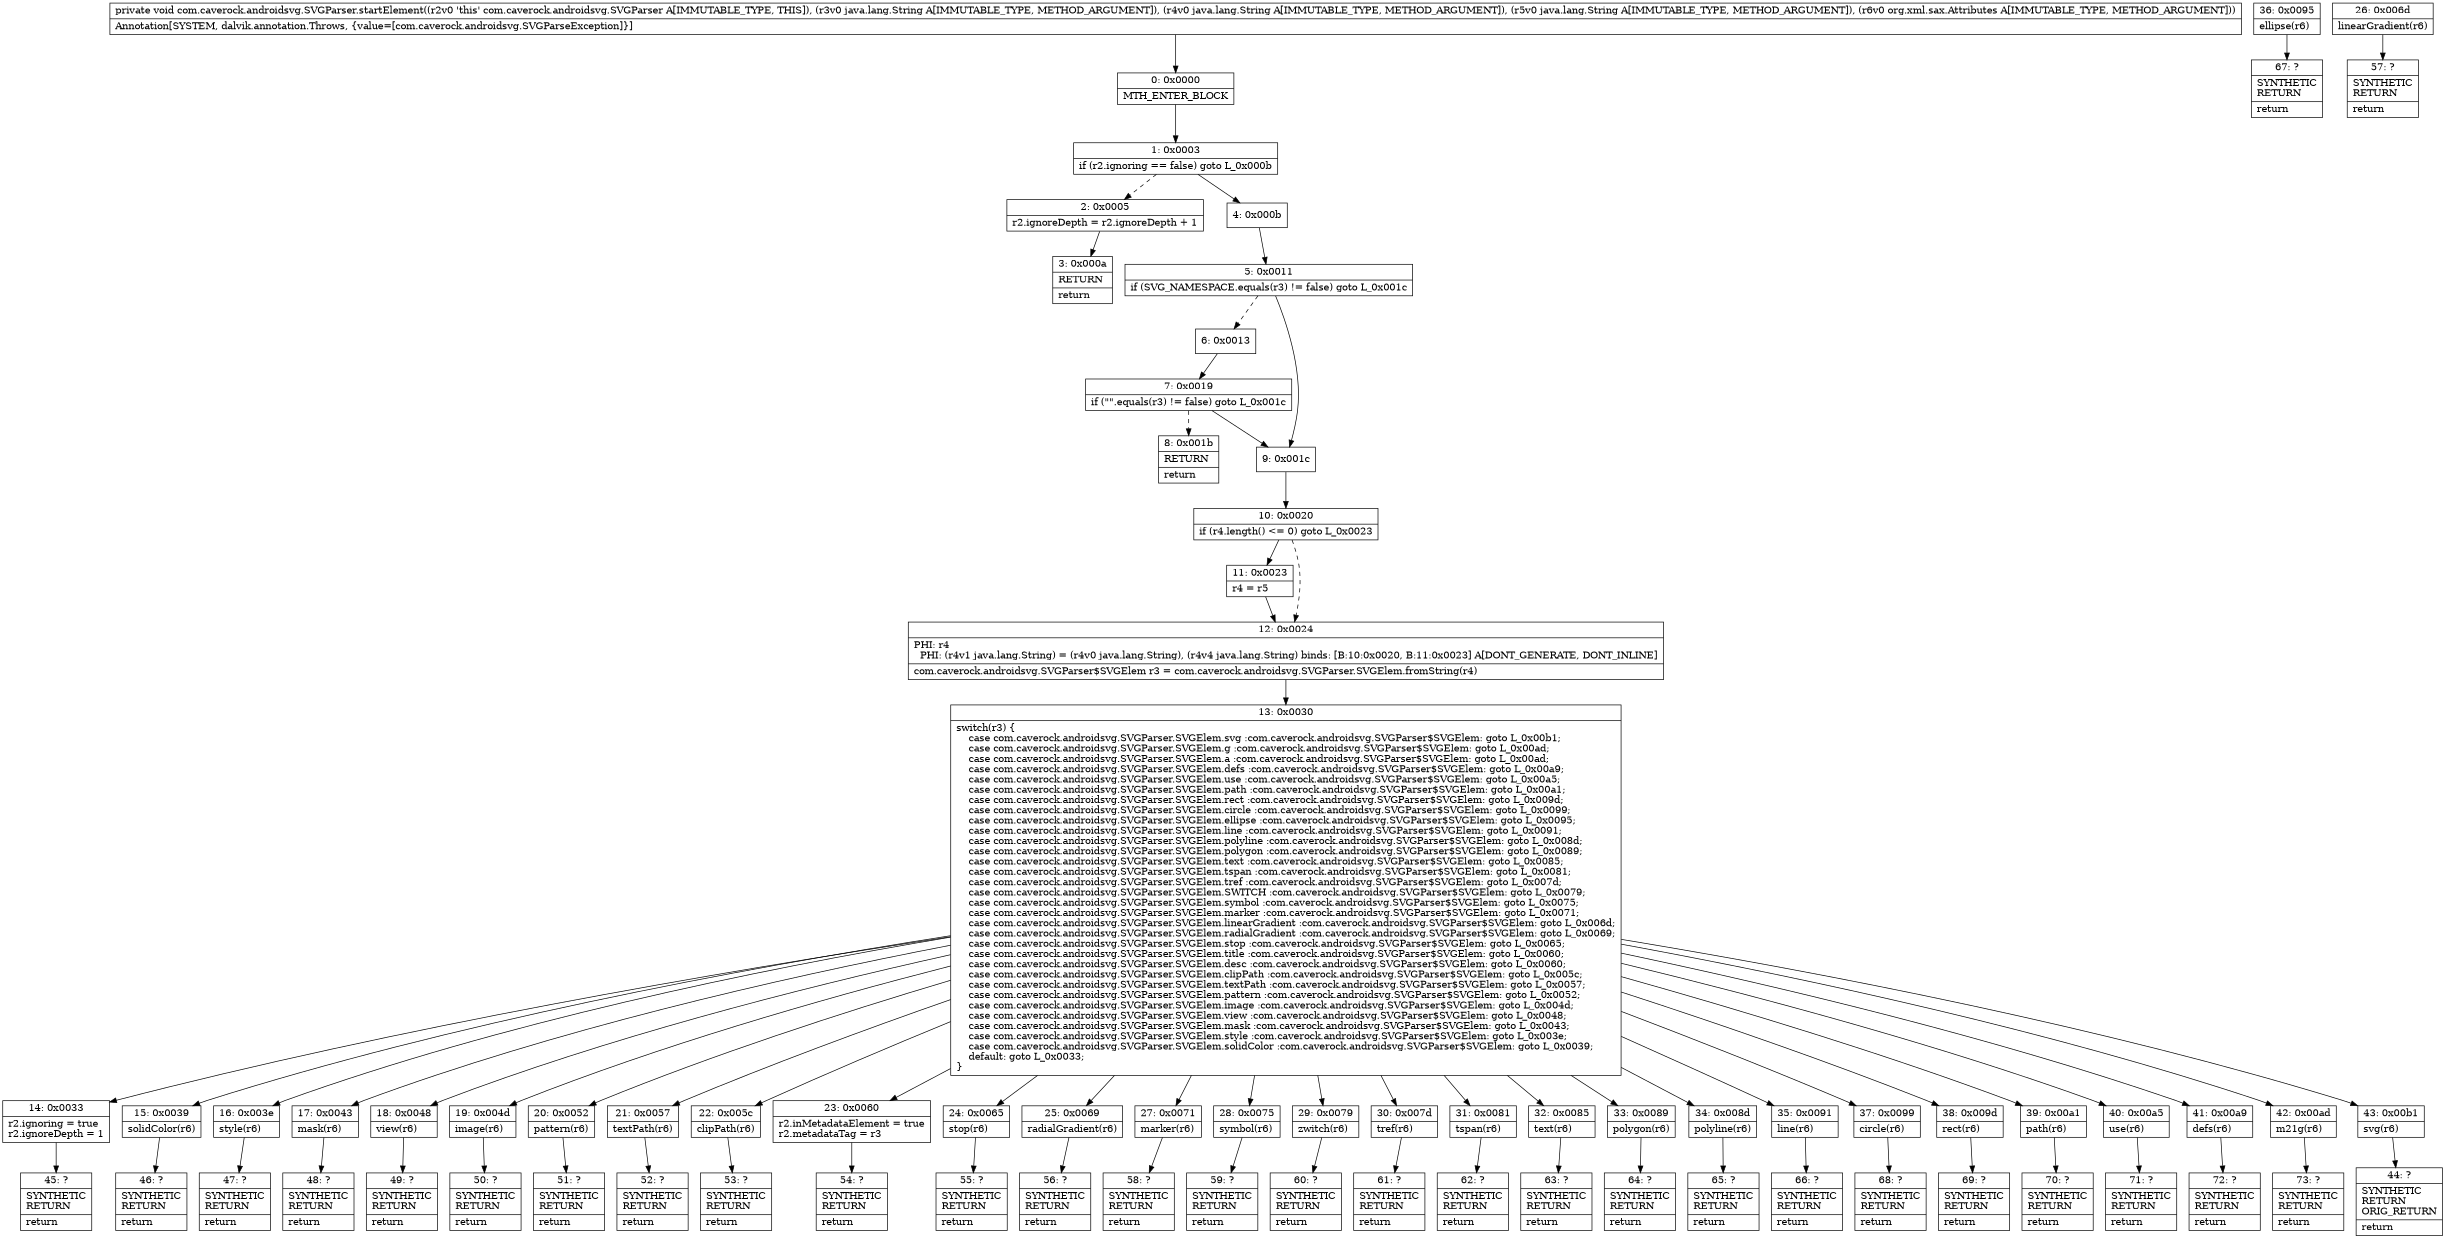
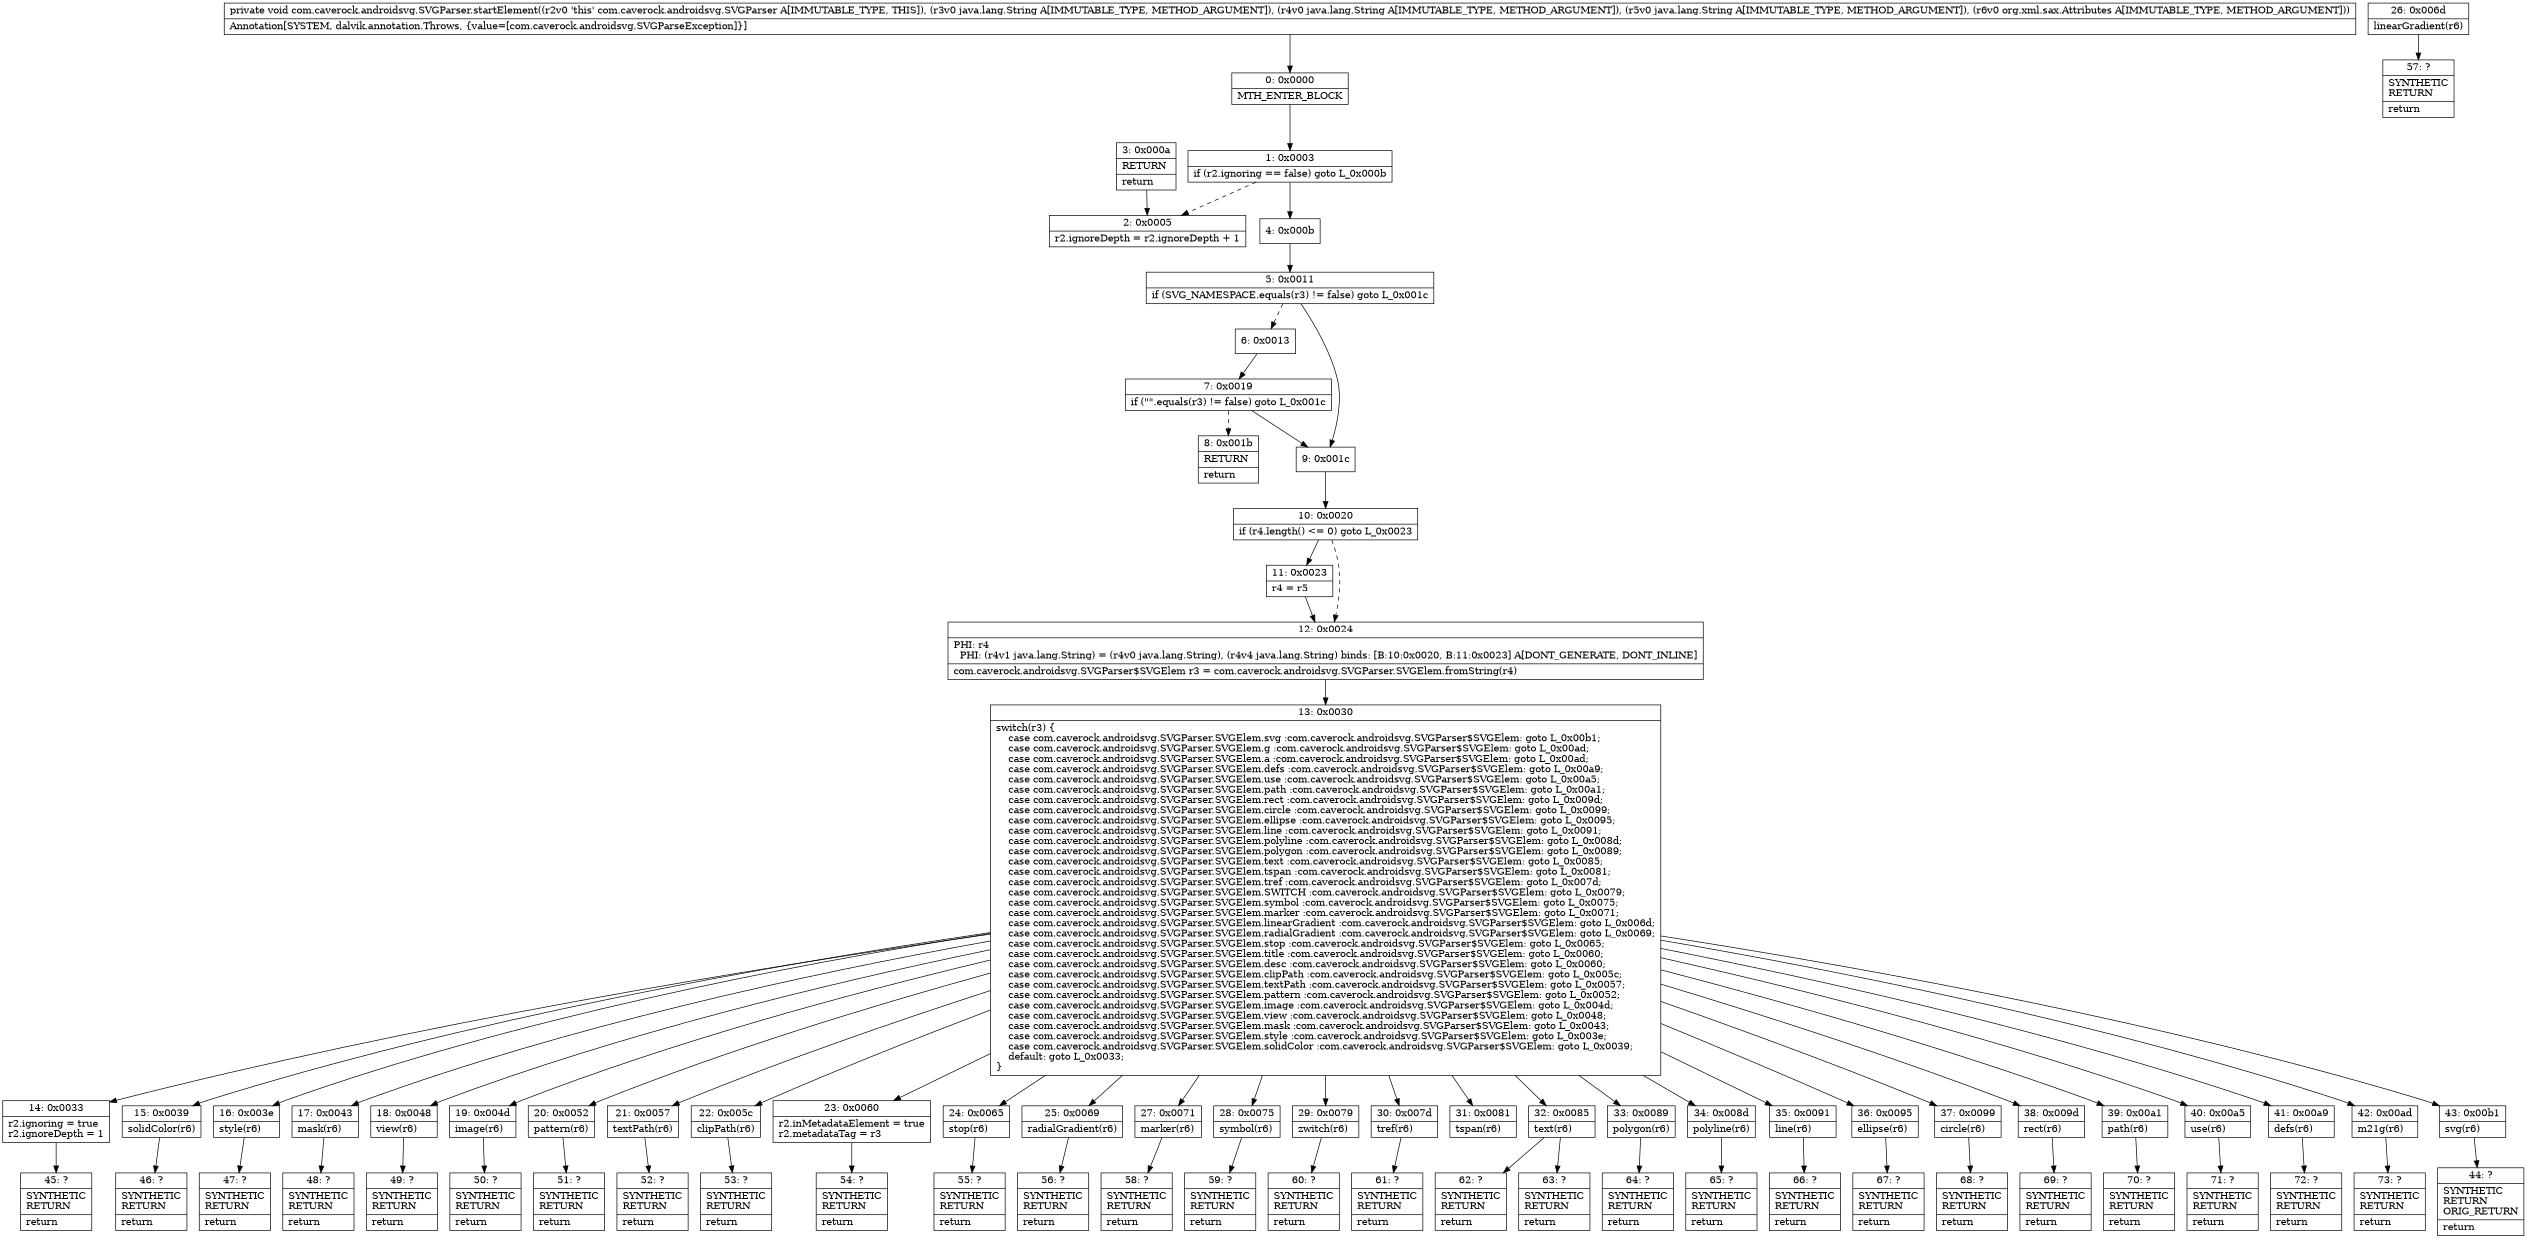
edge "2: 0x0005" -> "3: 0x000a": reversed
edge "13: 0x0030" -> "36: 0x0095": added
edge "31: 0x0081" -> "62: ?": now "32: 0x0085" -> "62: ?"
